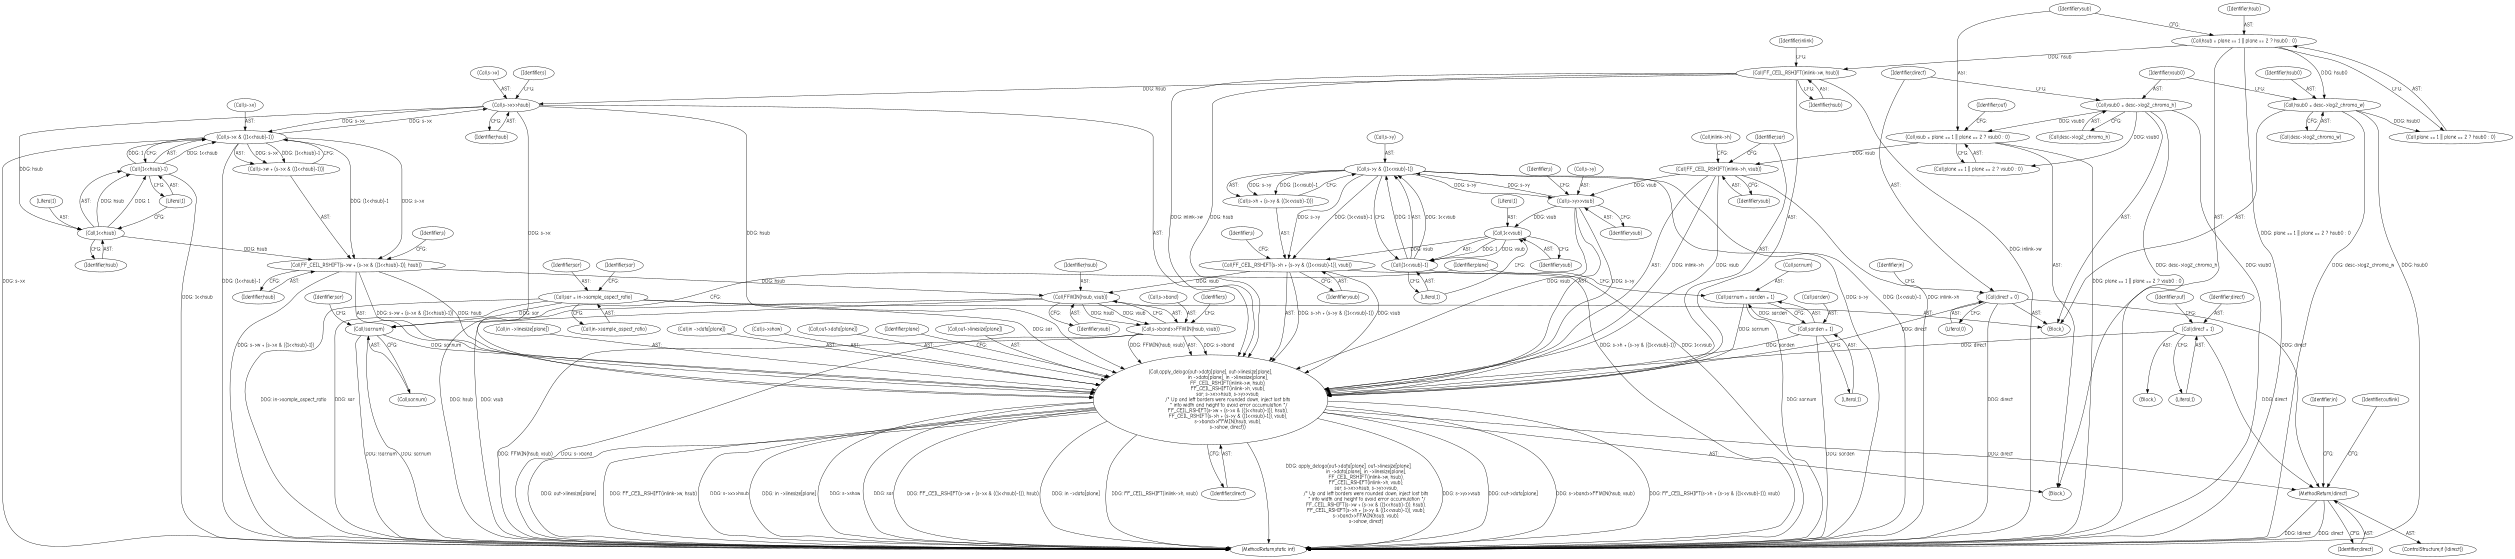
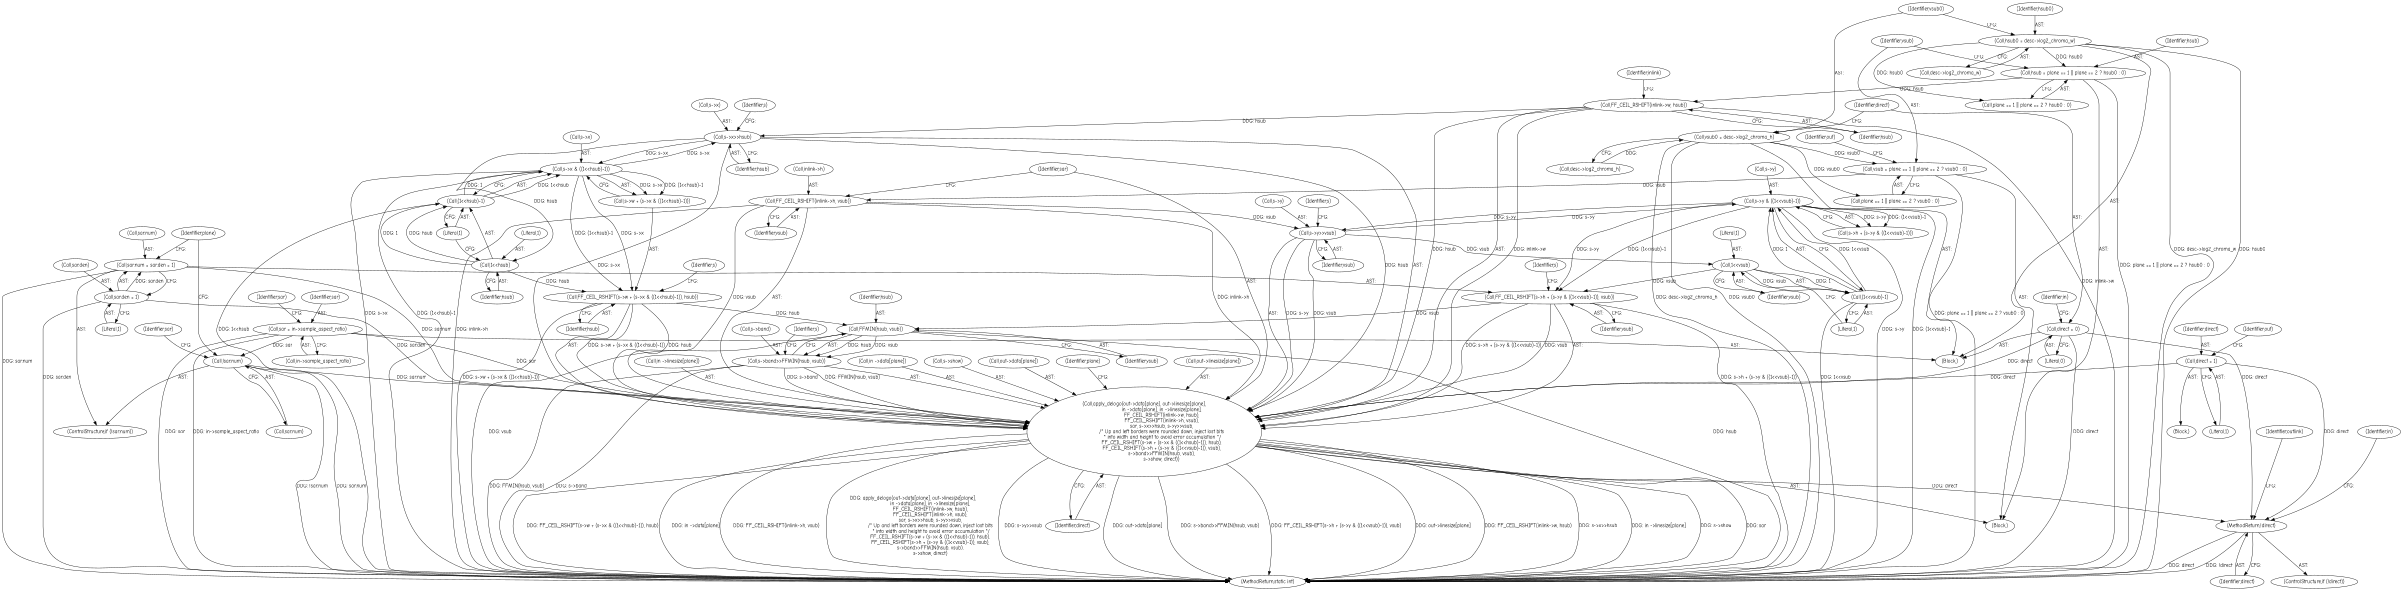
edge "(Call,hsub = plane == 1 || plane == 2 ? hsub0 : 0)" -> "(Call,hsub0 = desc->log2_chroma_w)": reversed
edge "(Call,desc->log2_chroma_h)" -> "(Call,vsub0 = desc->log2_chroma_h)": label "AST: " -> "DDG: "
edge "(Call,inlink->h)" -> "(Call,FF_CEIL_RSHIFT(inlink->h, vsub))": label "CFG: " -> "AST: "
edge "(Call,s->h + (s->y & ((1<<vsub)-1)))" -> "(Call,FF_CEIL_RSHIFT(s->h + (s->y & ((1<<vsub)-1)), vsub))": now "(Call,sar.num = sar.den = 1)" -> "(Call,FF_CEIL_RSHIFT(s->h + (s->y & ((1<<vsub)-1)), vsub))"
node "(ControlStructure,if (!sar.num))": added
